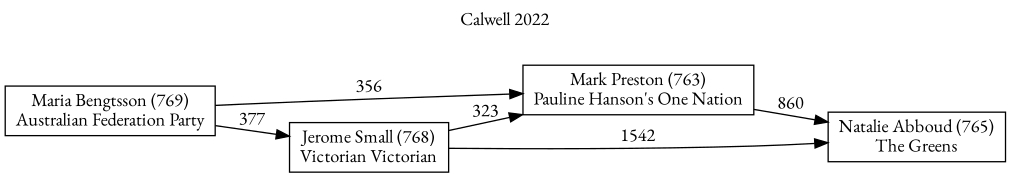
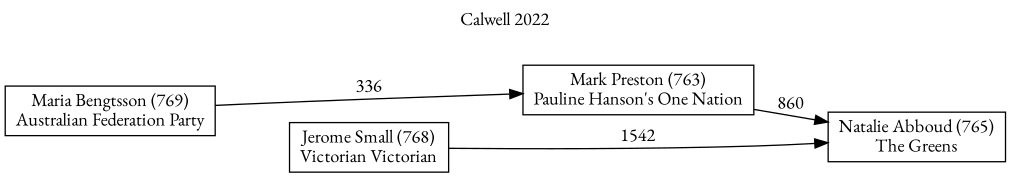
edge "Maria Bengtsson (769) Australian Federation Party" -> "Mark Preston (763) Pauline Hanson's One Nation": label "356" -> "336"
edge "Jerome Small (768) Victorian Victorian" -> "Mark Preston (763) Pauline Hanson's One Nation": removed, label "323"
edge "Maria Bengtsson (769) Australian Federation Party" -> "Jerome Small (768) Victorian Victorian": removed, label "377"
